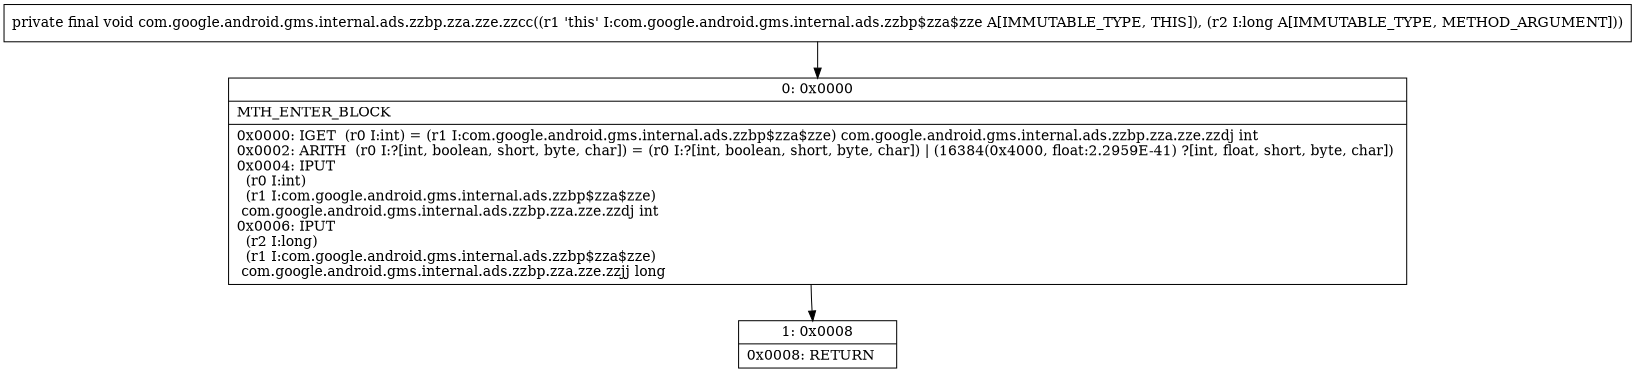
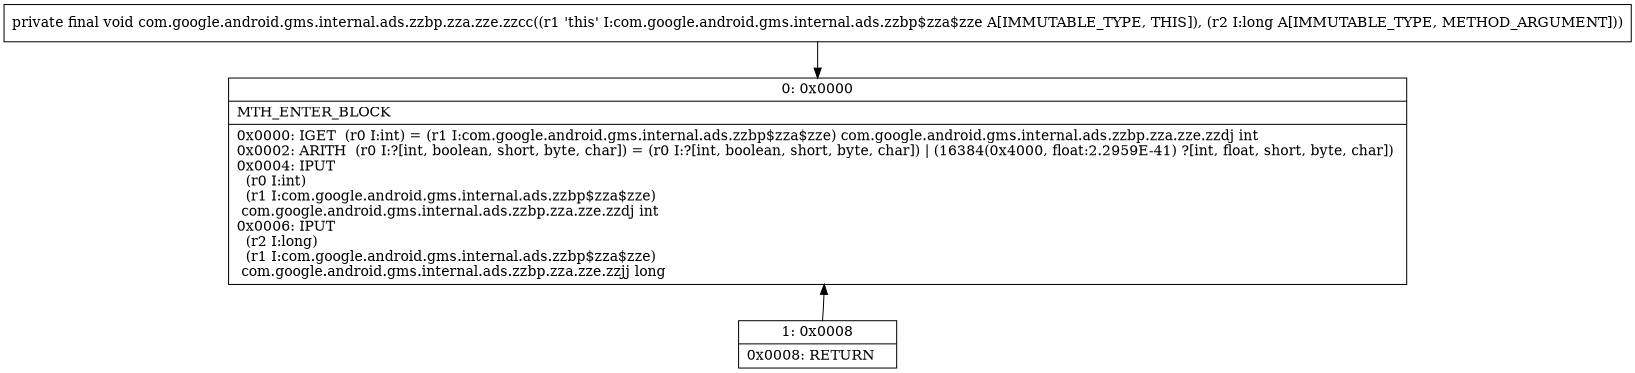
edge "0: 0x0000" -> "1: 0x0008": reversed
